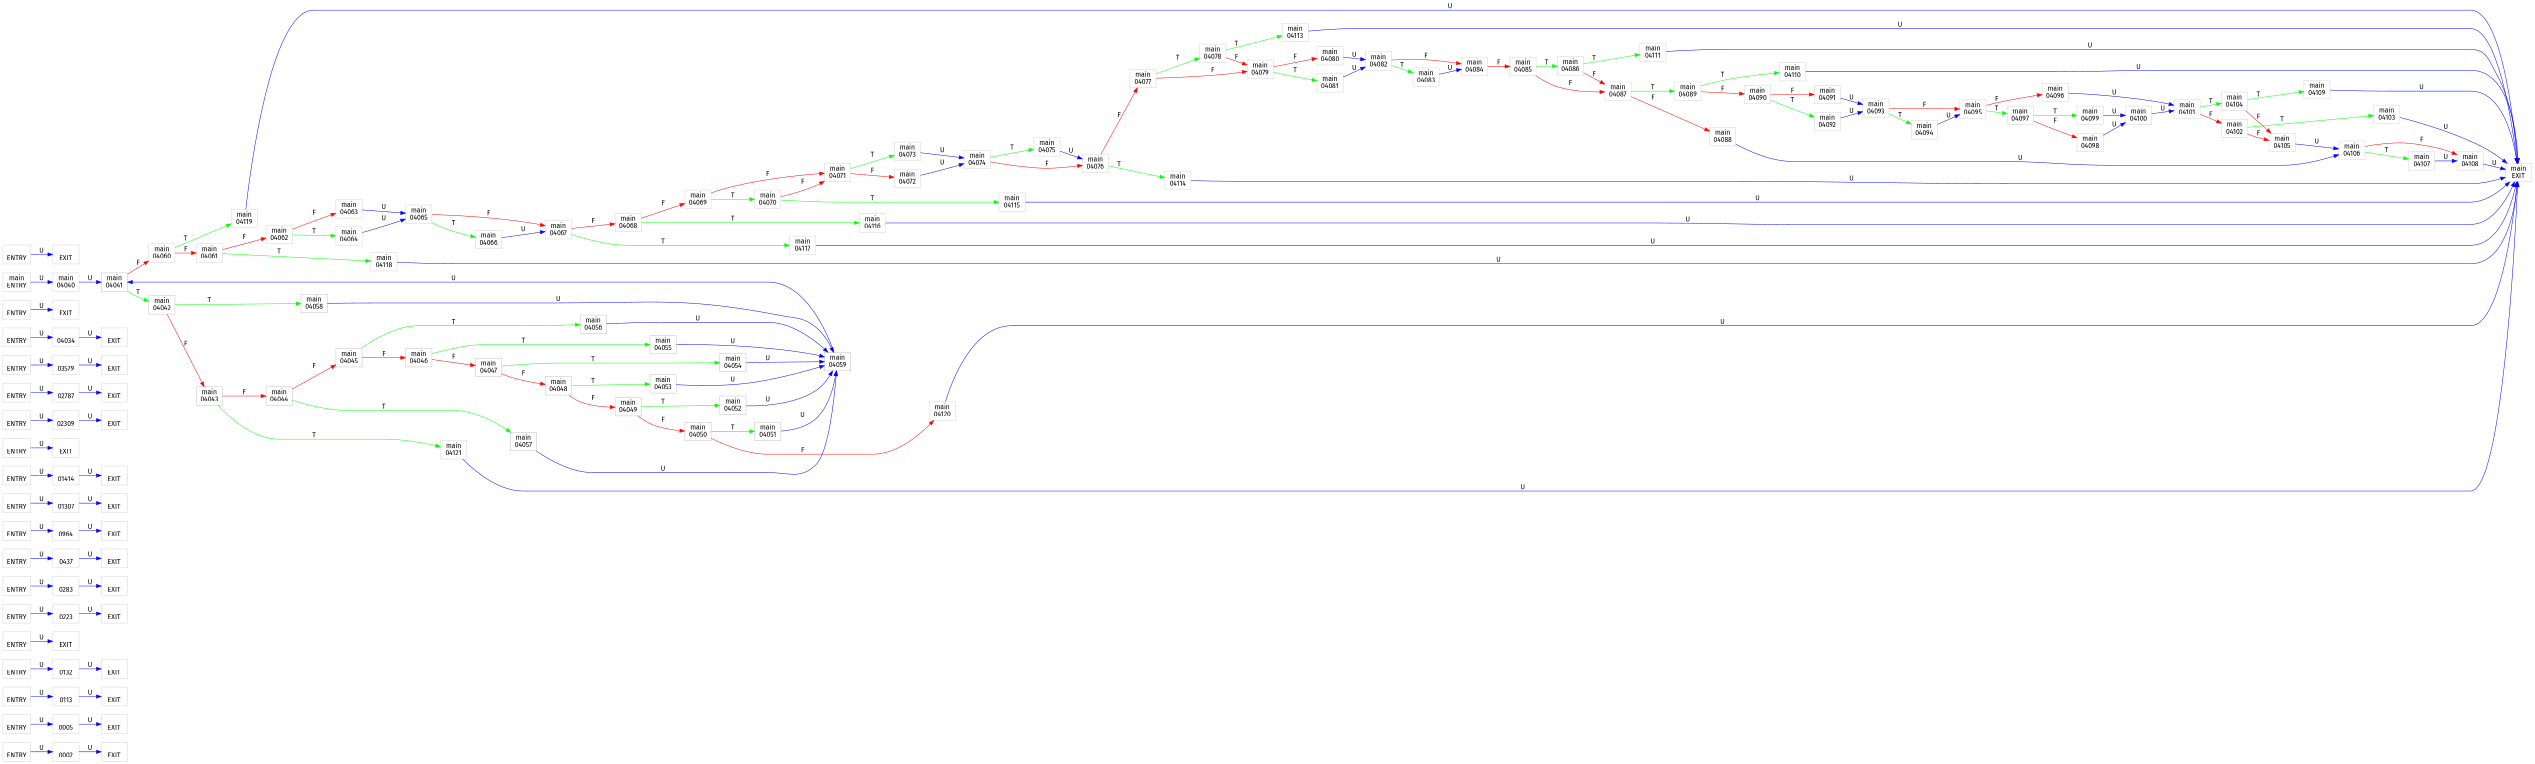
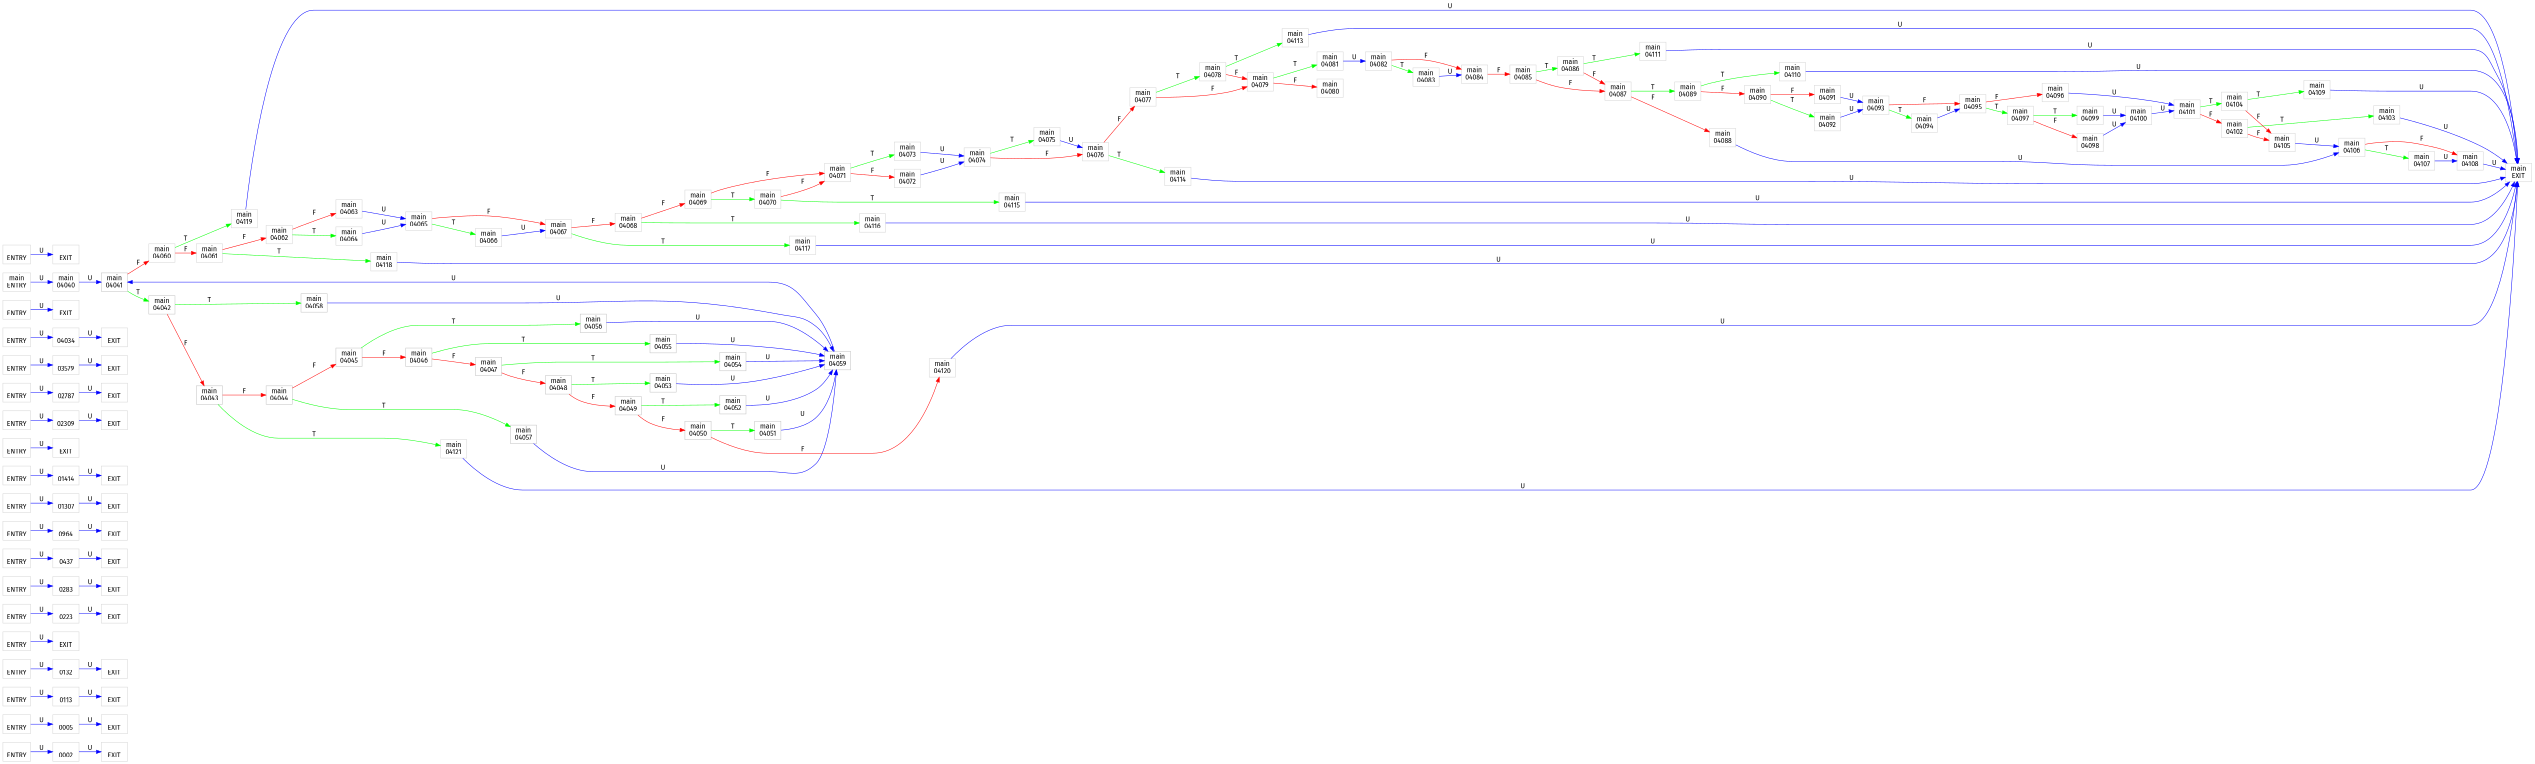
edge "main 04080" -> "main 04082": removed, label "U"
